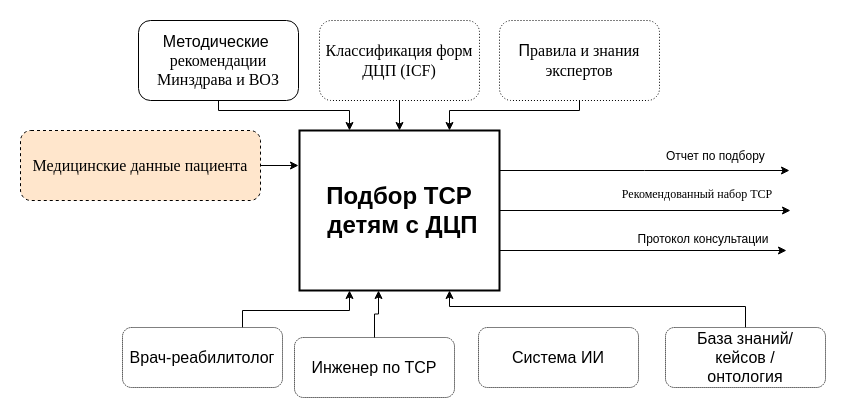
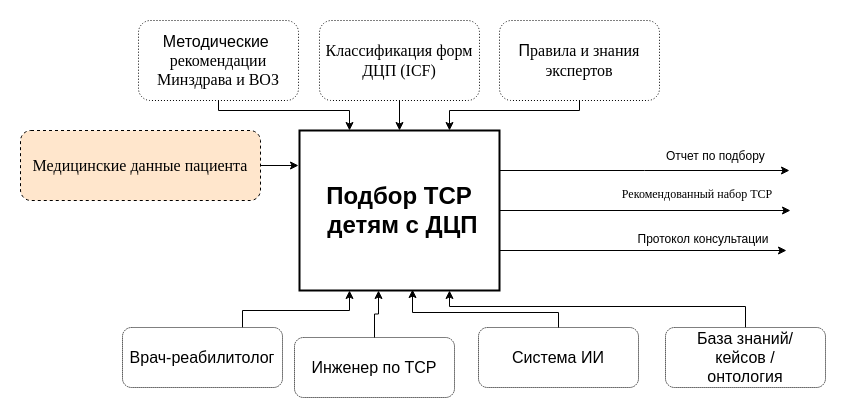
node "Методические рекомендации Минздрава и ВОЗ": style solid -> dashed
edge "Система ИИ" -> "Подбор ТСР детям с ДЦП": added
